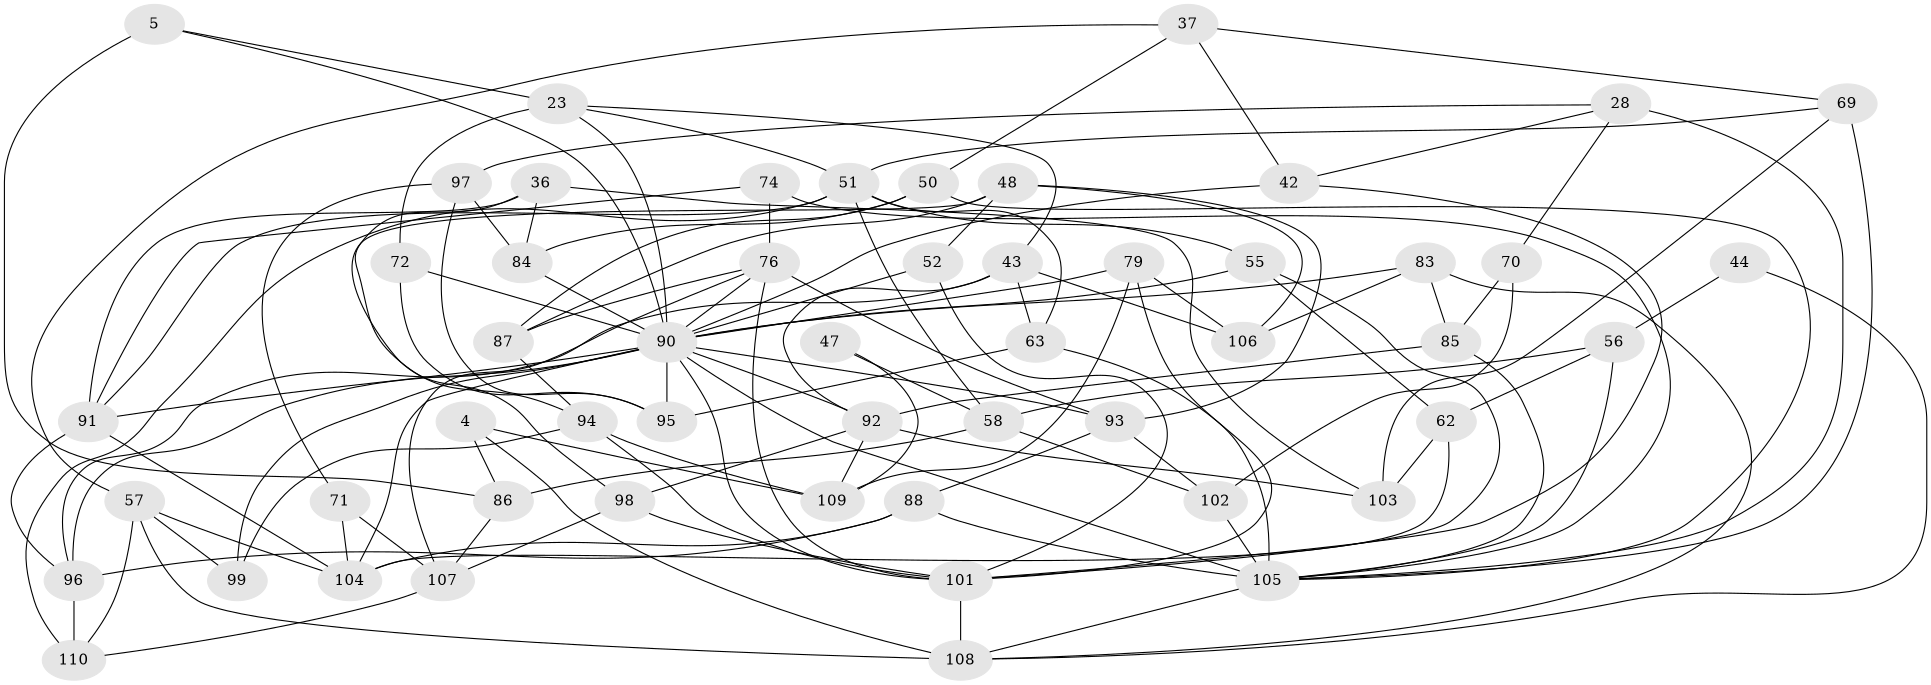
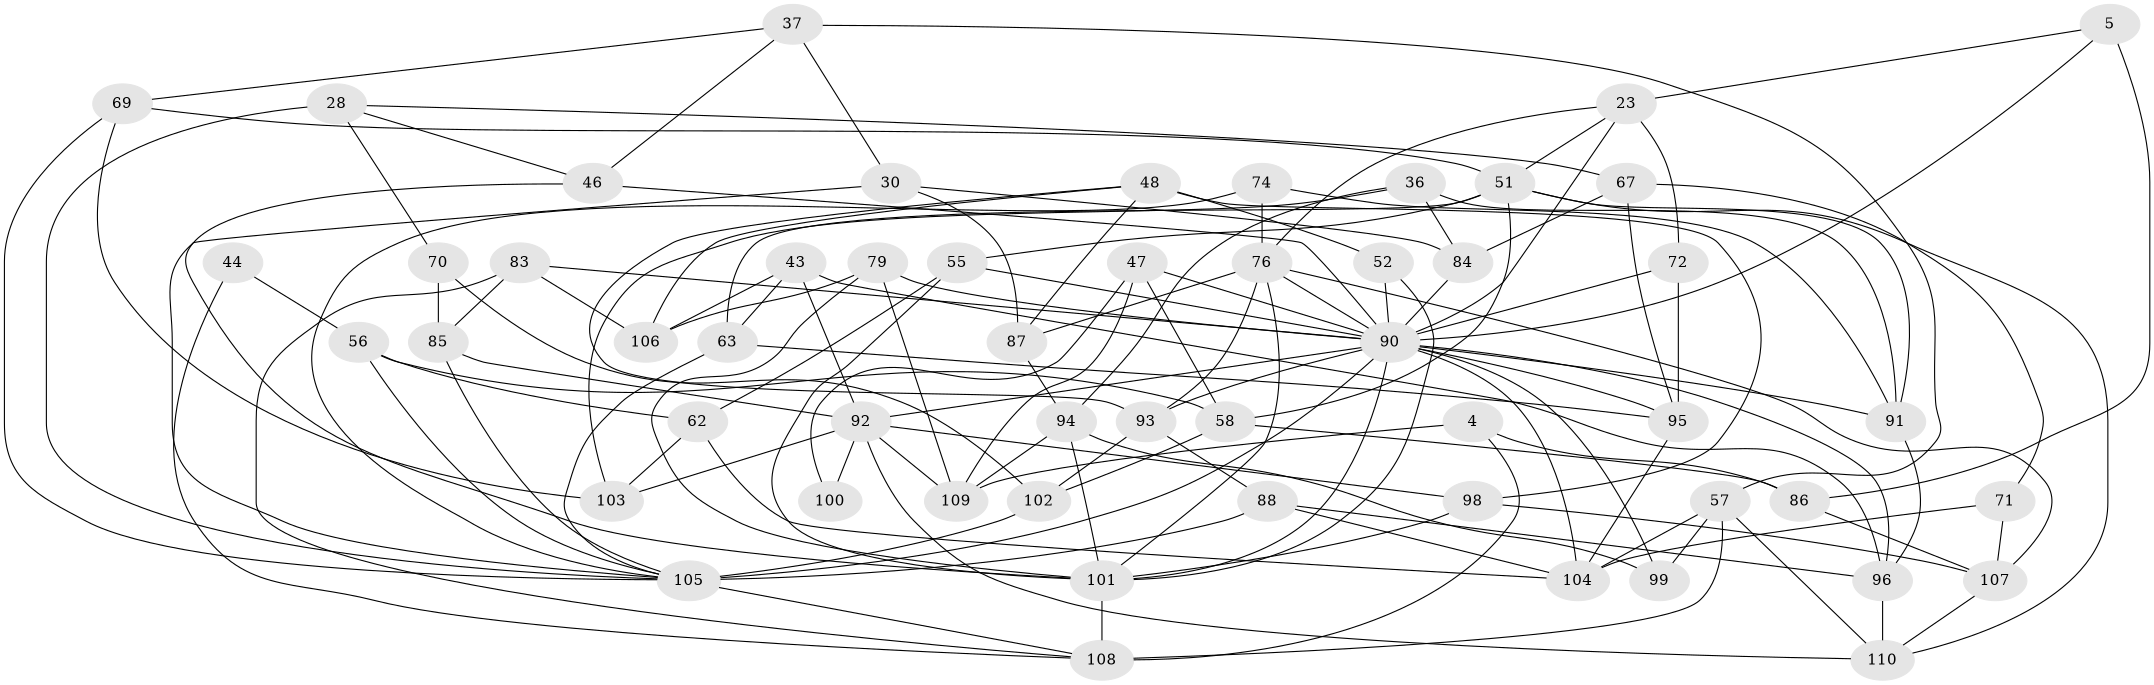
edge "23" -- "43": now "23" -- "76"
node "97": label "97" -> "67"
node "50": label "50" -> "30"
node "42": label "42" -> "46"
edge "47" -- "90": added
edge "91" -- "104": now "95" -- "104"
node "100": added
edge "92" -- "110": added
